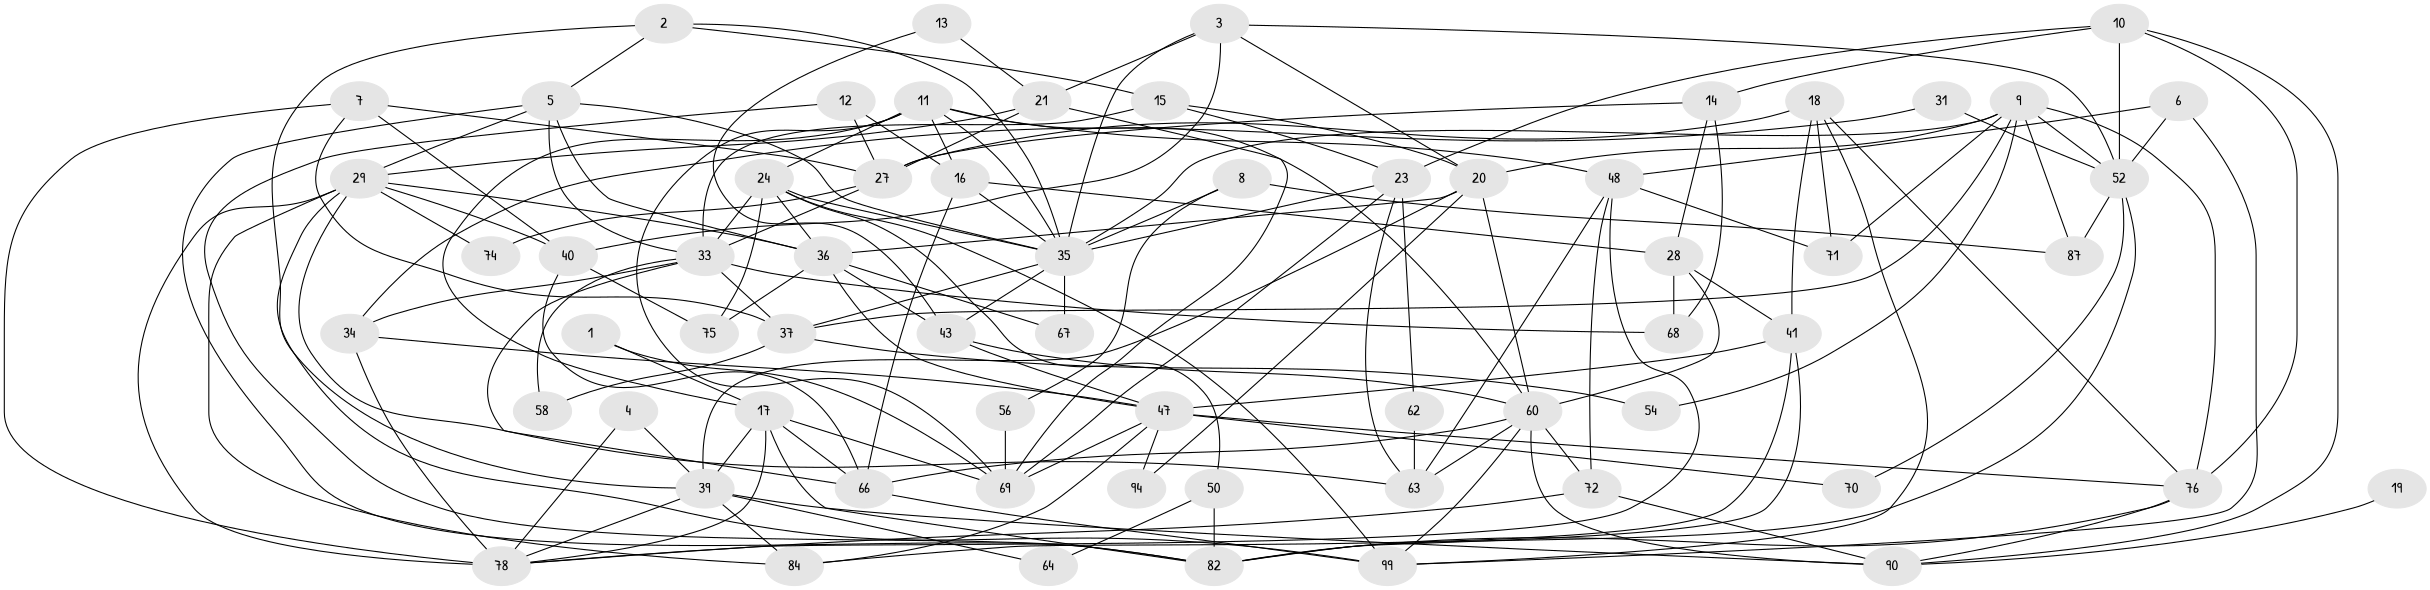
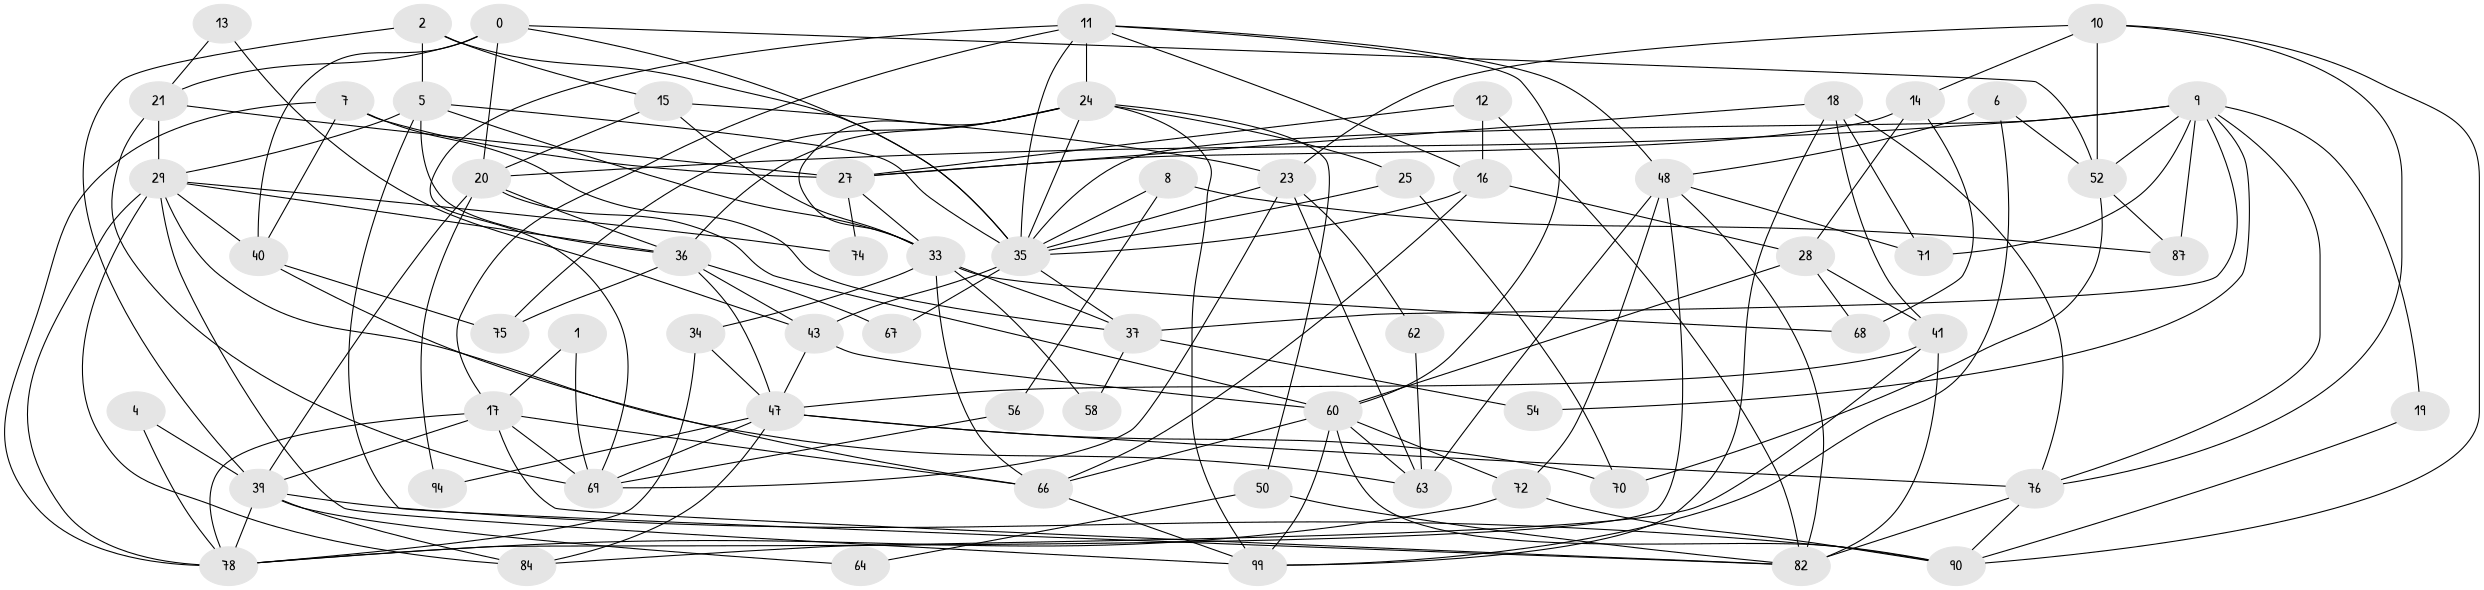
node "3": label "3" -> "0"
node "31": removed
node "25": added
edge "9" -- "19": added
edge "52" -- "82": now "48" -- "82"
